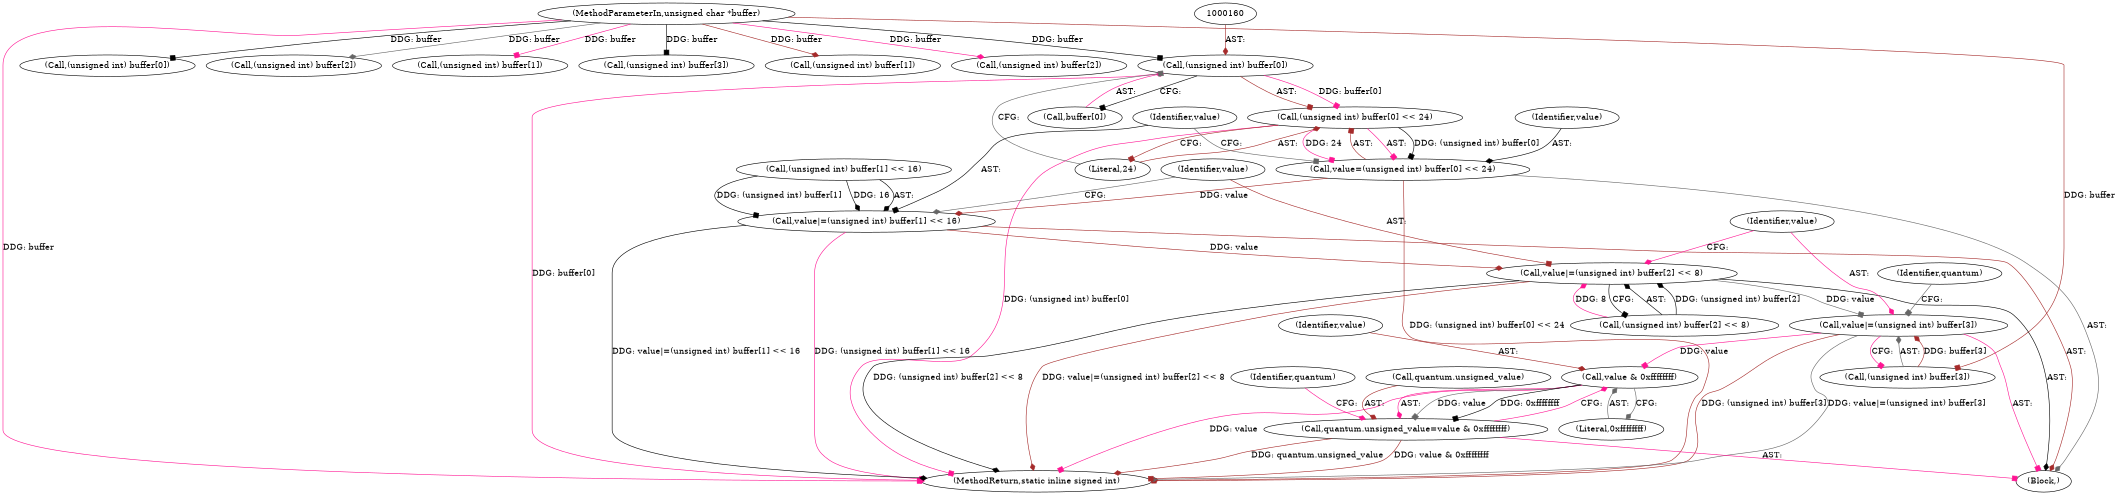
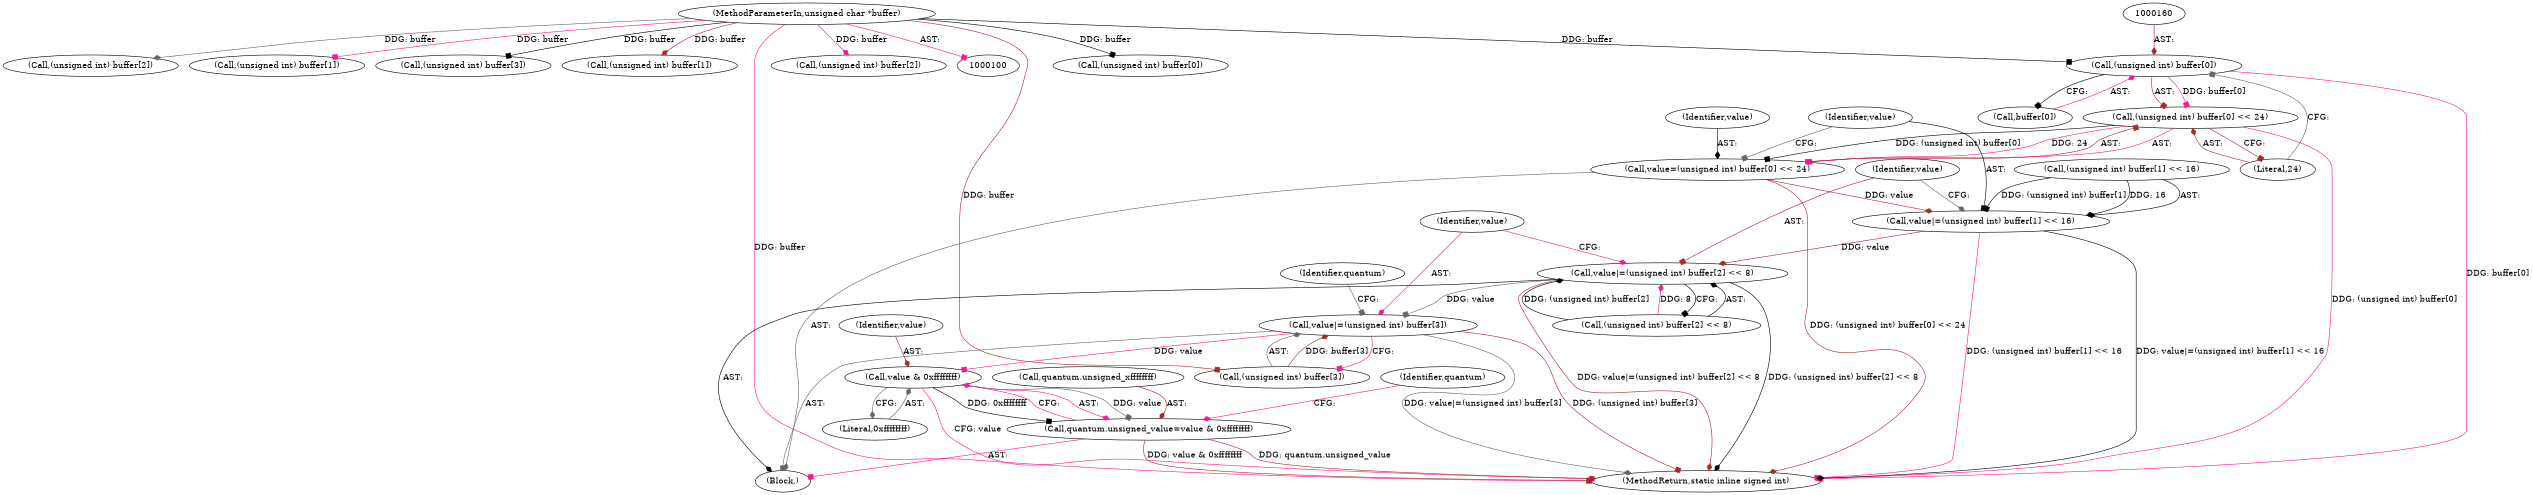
node "1000100": added
edge "(Call,value|=(unsigned int) buffer[1] << 16)" -> "(Block,)": removed, label "AST:"
node "(Call,quantum.unsigned_value)": label "(Call,quantum.unsigned_value)" -> "(Call,quantum.unsigned_xffffffff)"
edge "(Call,value|=(unsigned int) buffer[3])" -> "(Block,)": color deeppink -> gray40
edge "(Call,value & 0xffffffff)" -> "(MethodReturn,static inline signed int)": label "DDG: value" -> "CFG: value"
